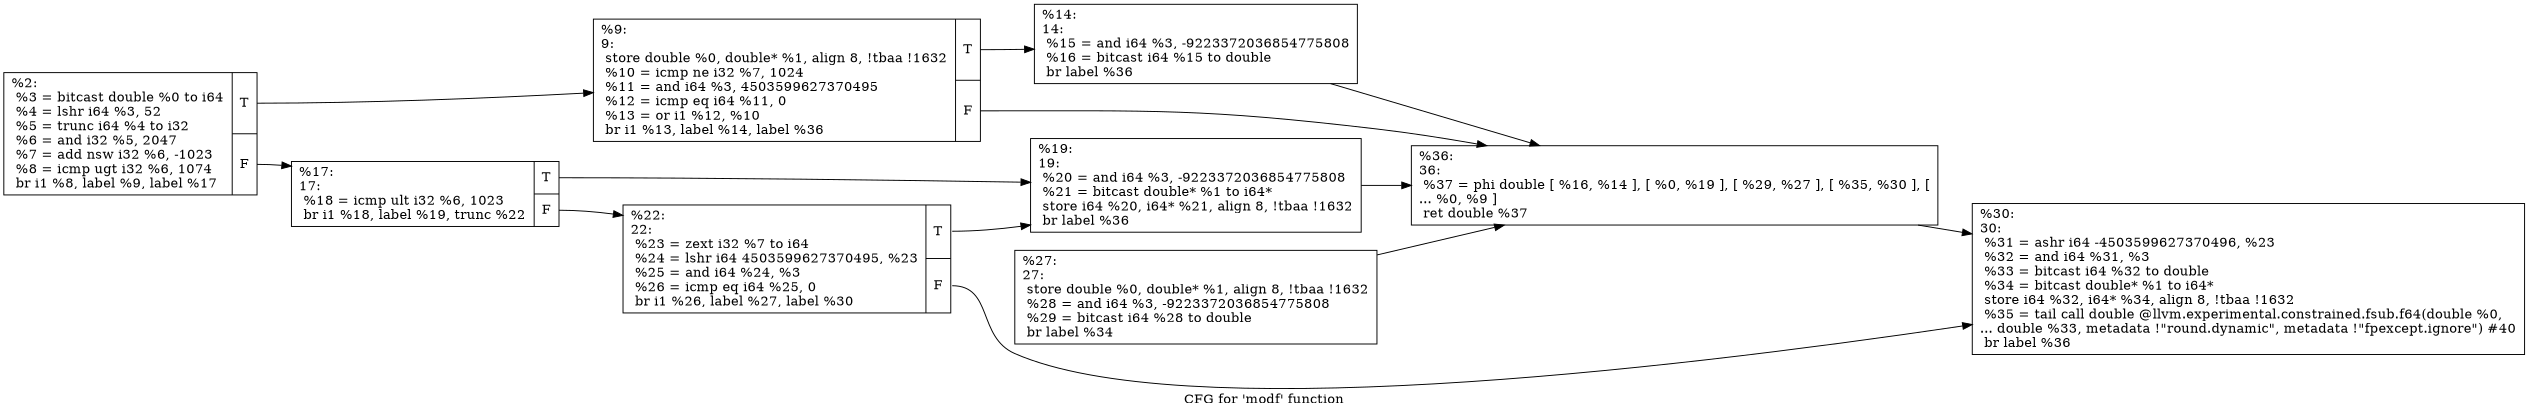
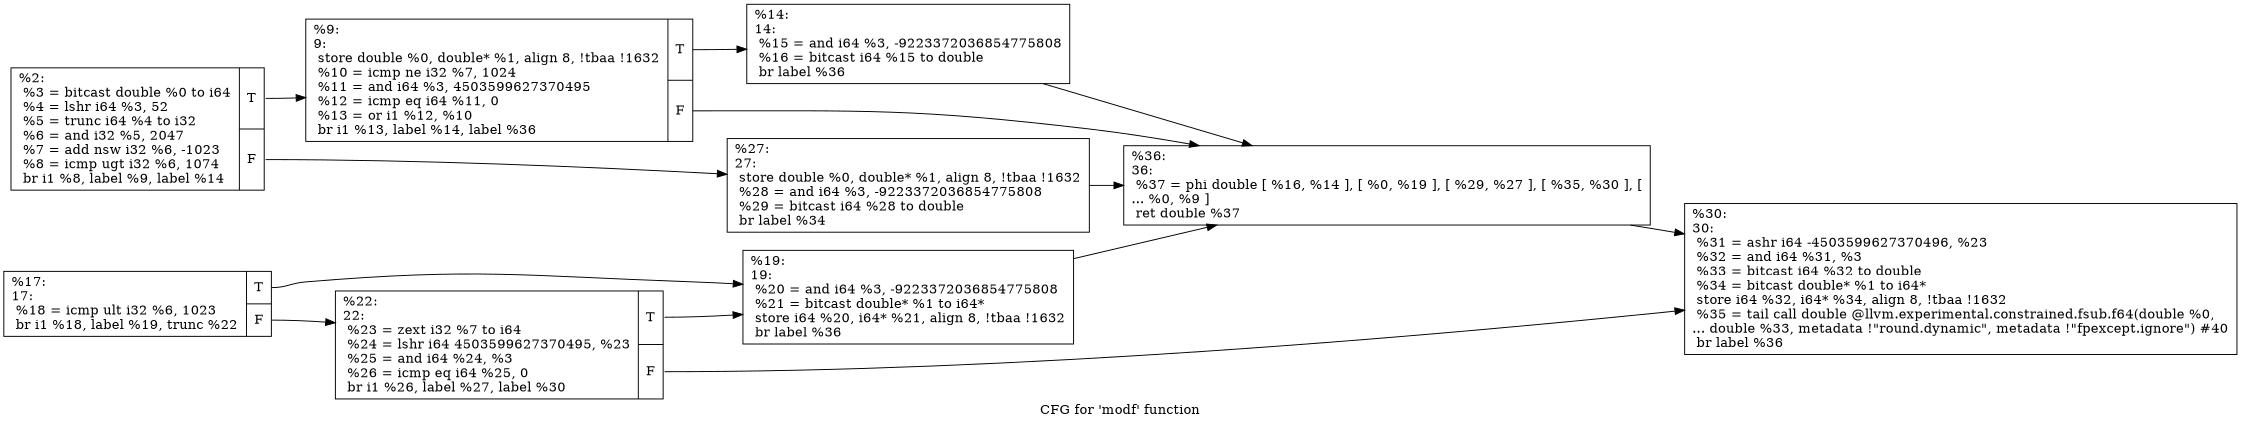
edge "%2:" -> "%17:": now "%2:" -> "%27:"
node "%2:": text "br i1 %8, label %9, label %17" -> "br i1 %8, label %9, label %14"
